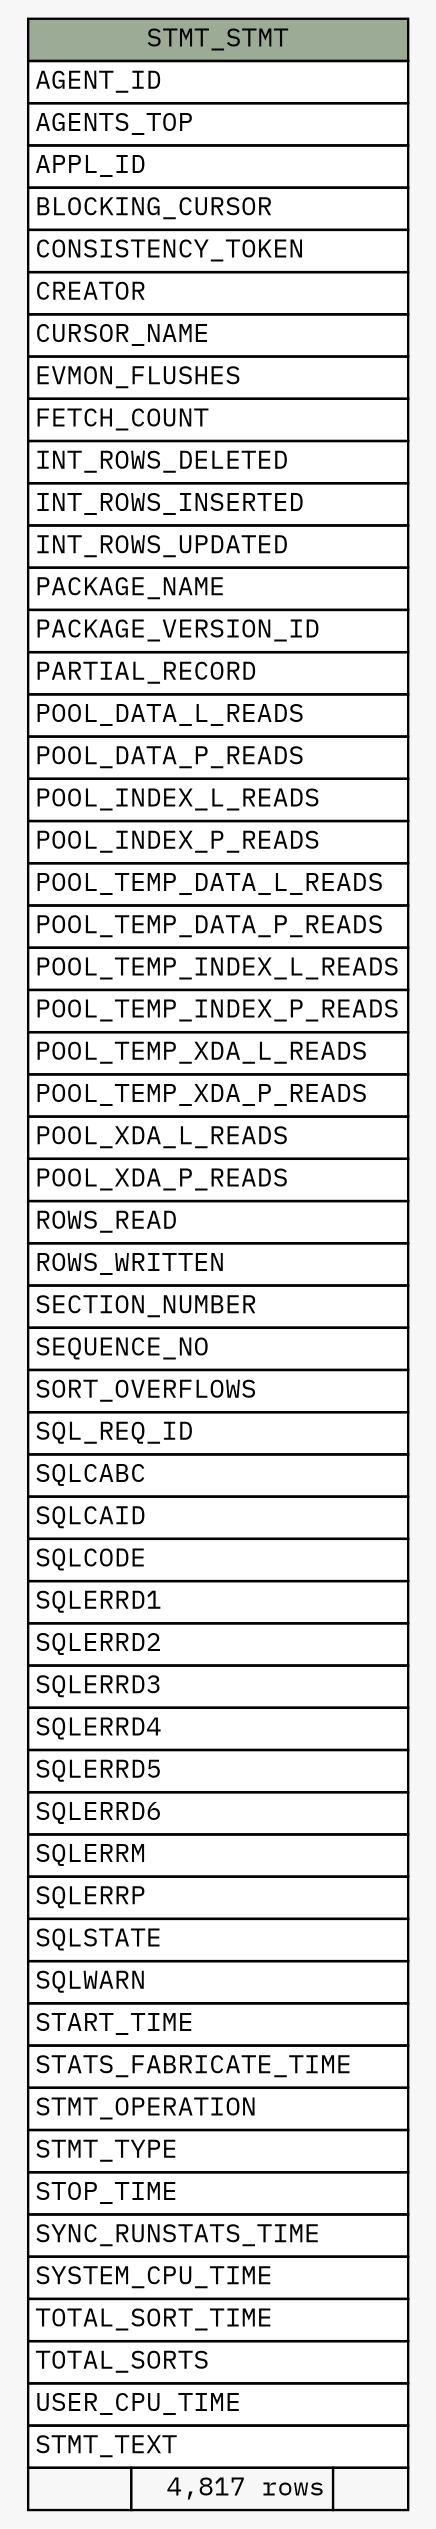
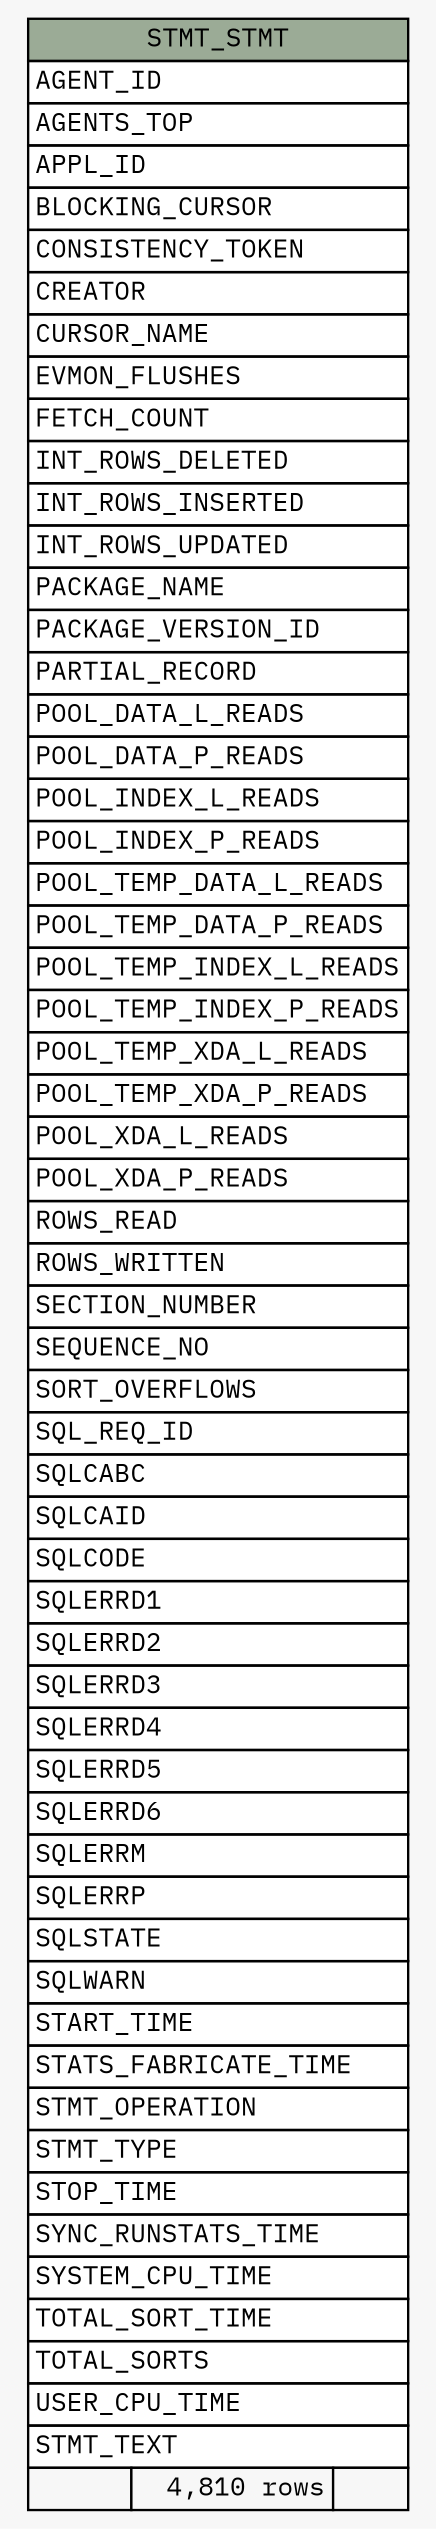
node "STMT_STMT": text "4,817 rows" -> "4,810 rows"
